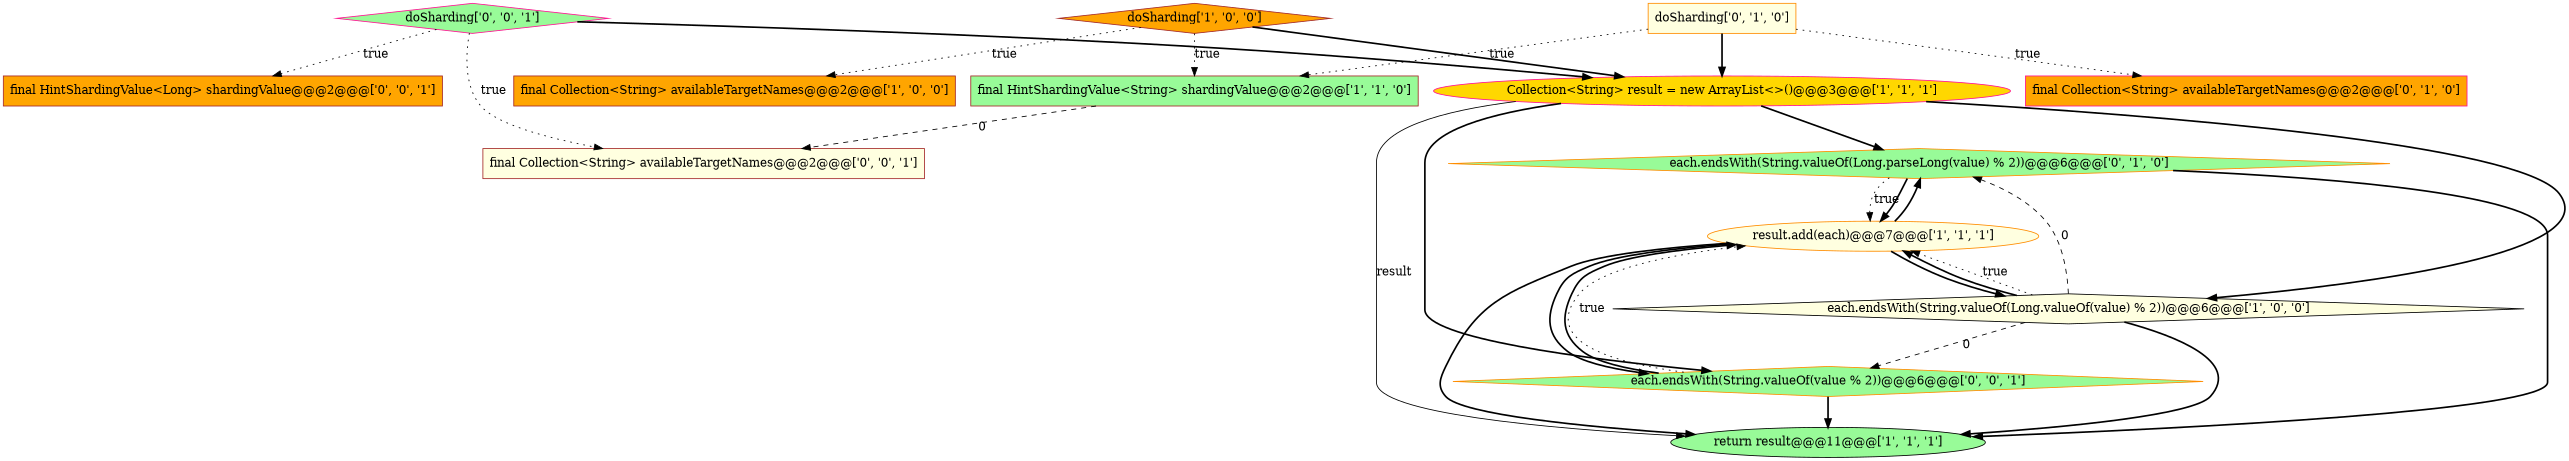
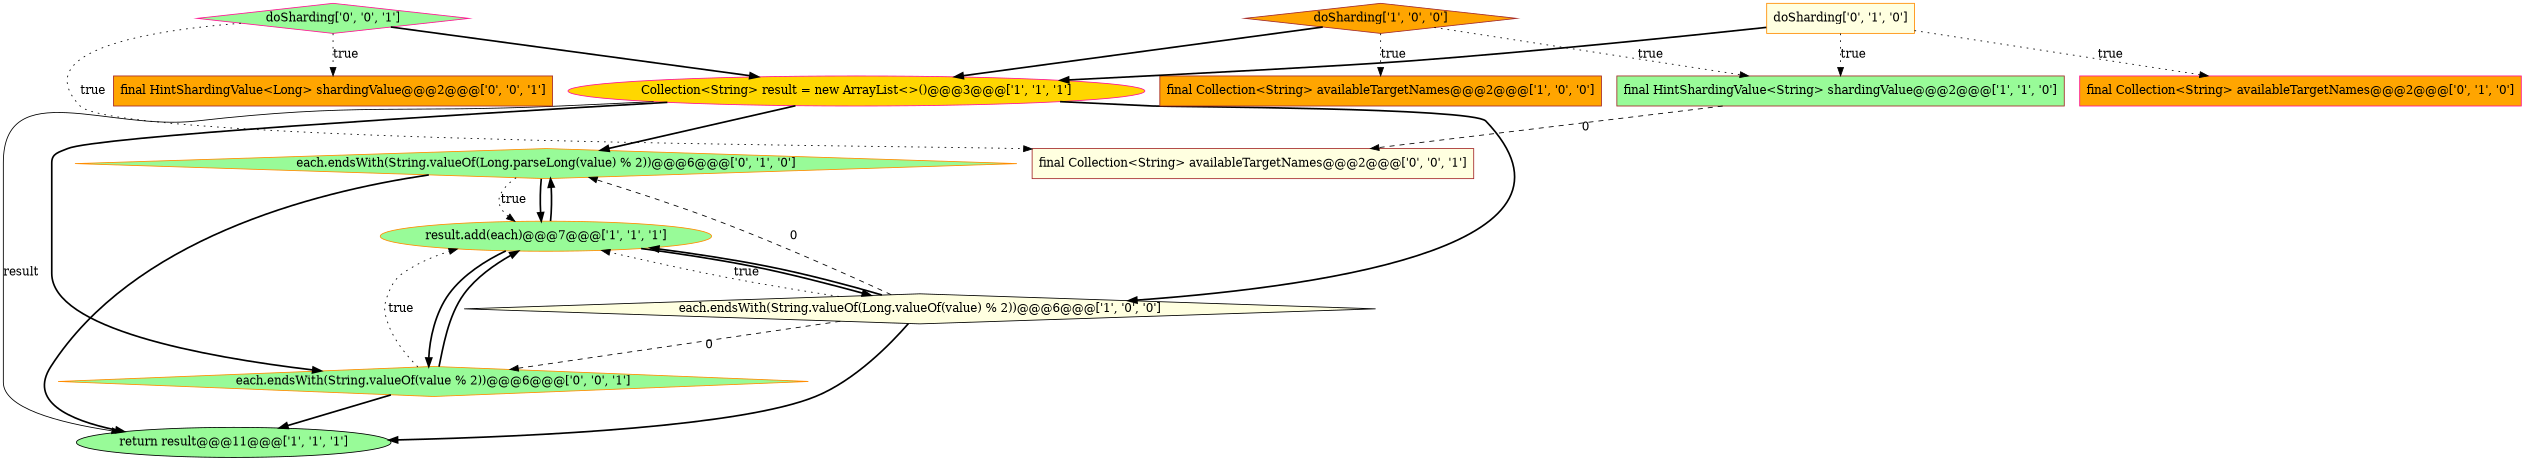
node "result.add(each)@@@7@@@['1', '1', '1']": fillcolor lightyellow -> palegreen
edge "result.add(each)@@@7@@@['1', '1', '1']" -> "return result@@@11@@@['1', '1', '1']": removed
